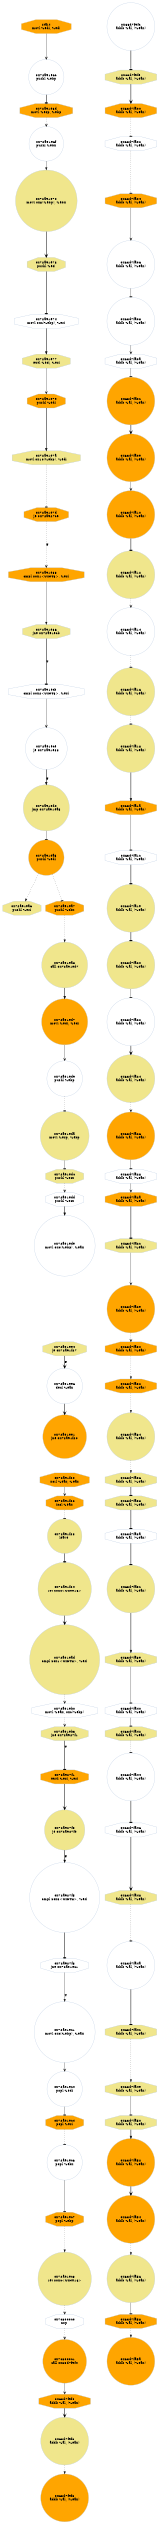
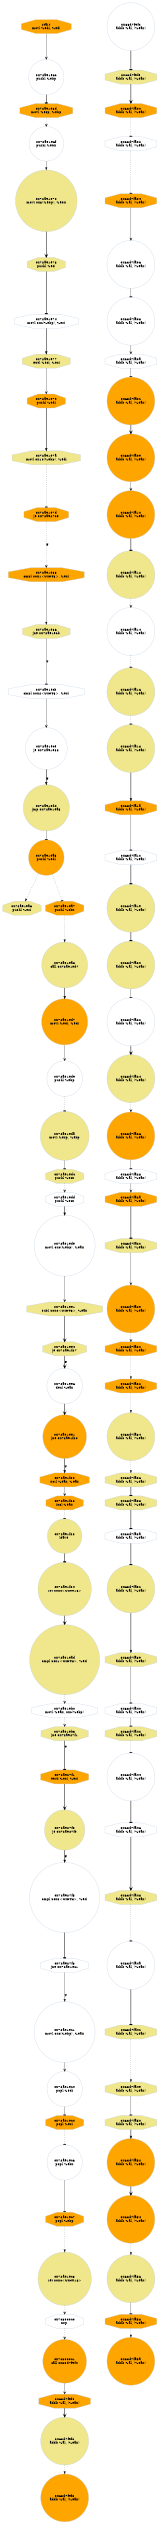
edge "0x72a91e86 jne 0x72a91ecb" -> "0x72a91ecb cmpl $0x2<UINT8>, %esi": style bold -> solid
node "0x72a91ee1 subl $0x0<UINT8>, %eax": added
edge "0x72a91ee1 jne 0x72a91f20" -> "0x72a91f20 xorl %eax, %eax": added, label "T"
